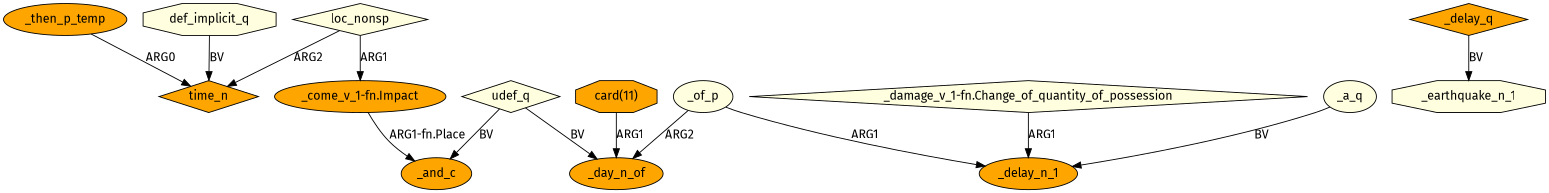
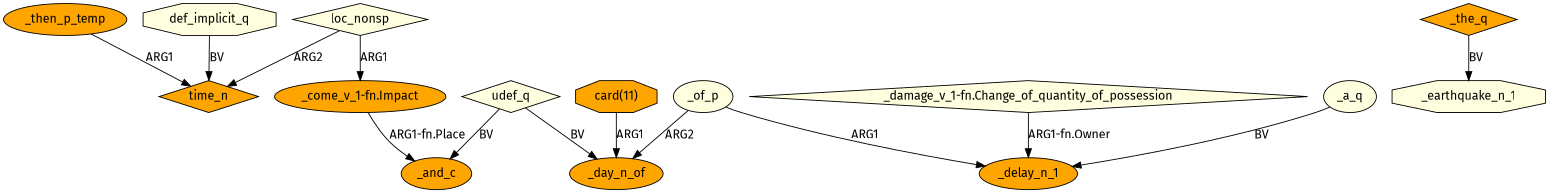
node "_delay_q": label "_delay_q" -> "_the_q"
edge "_then_p_temp" -> "time_n": label "ARG0" -> "ARG1"
edge "_damage_v_1-fn.Change_of_quantity_of_possession" -> "_delay_n_1": label "ARG1" -> "ARG1-fn.Owner"
